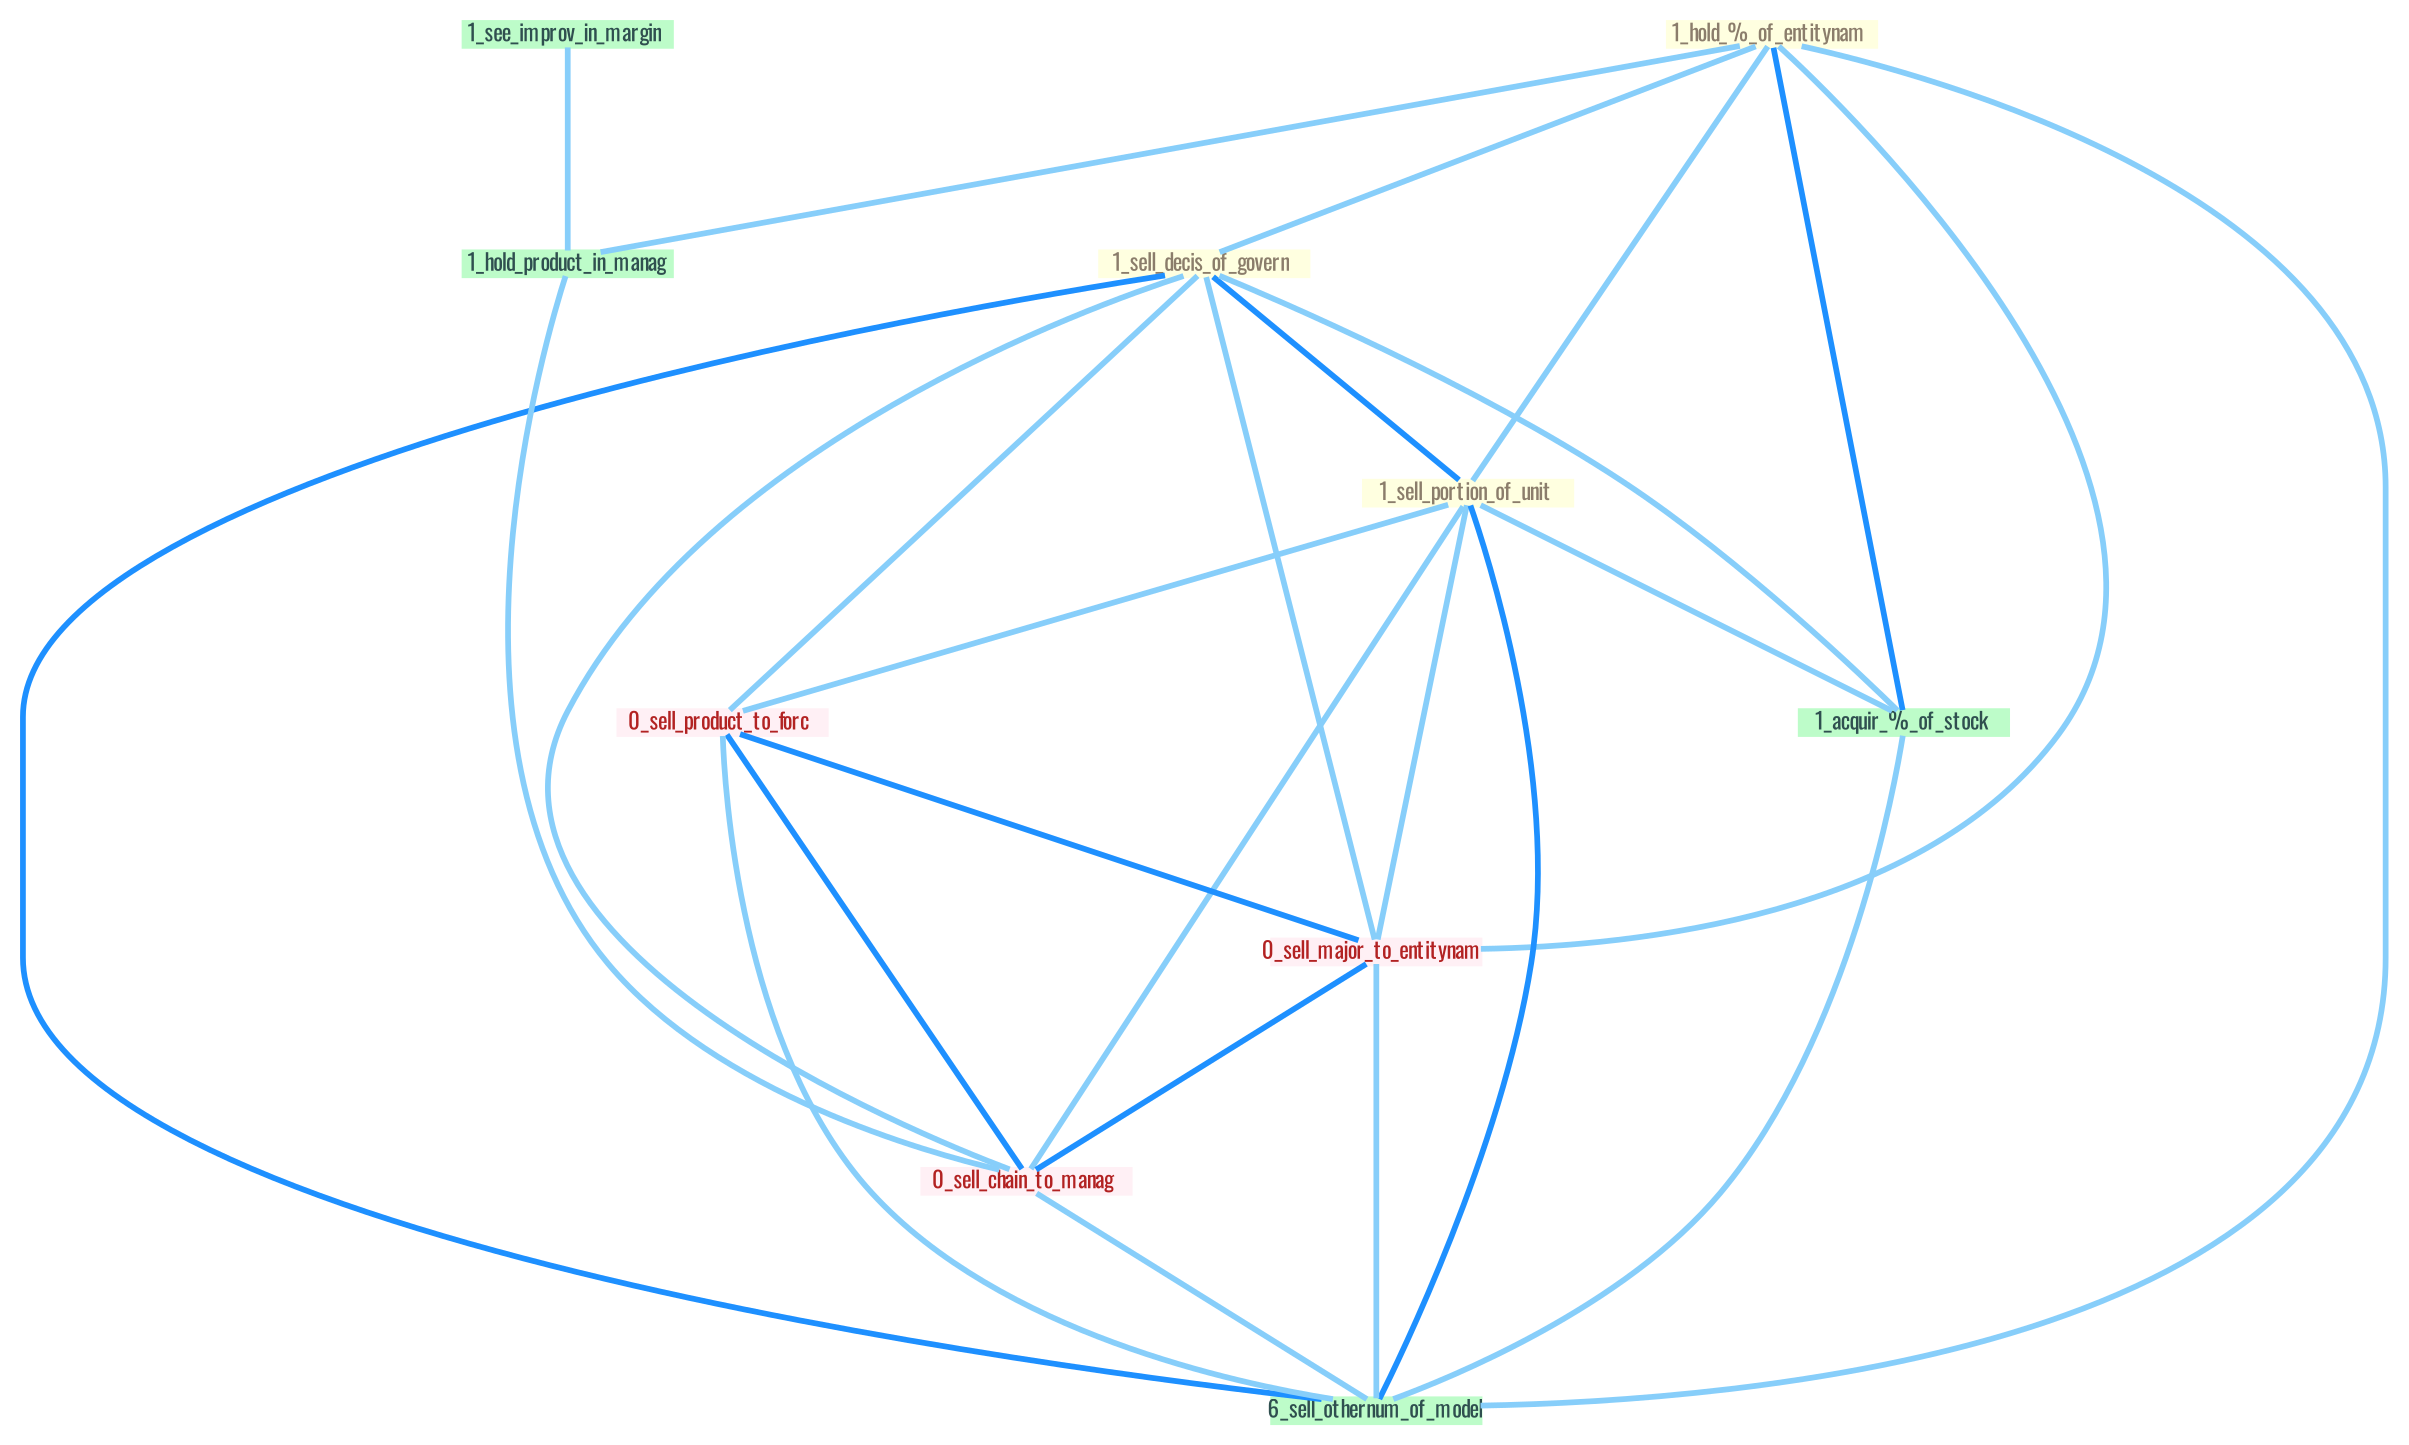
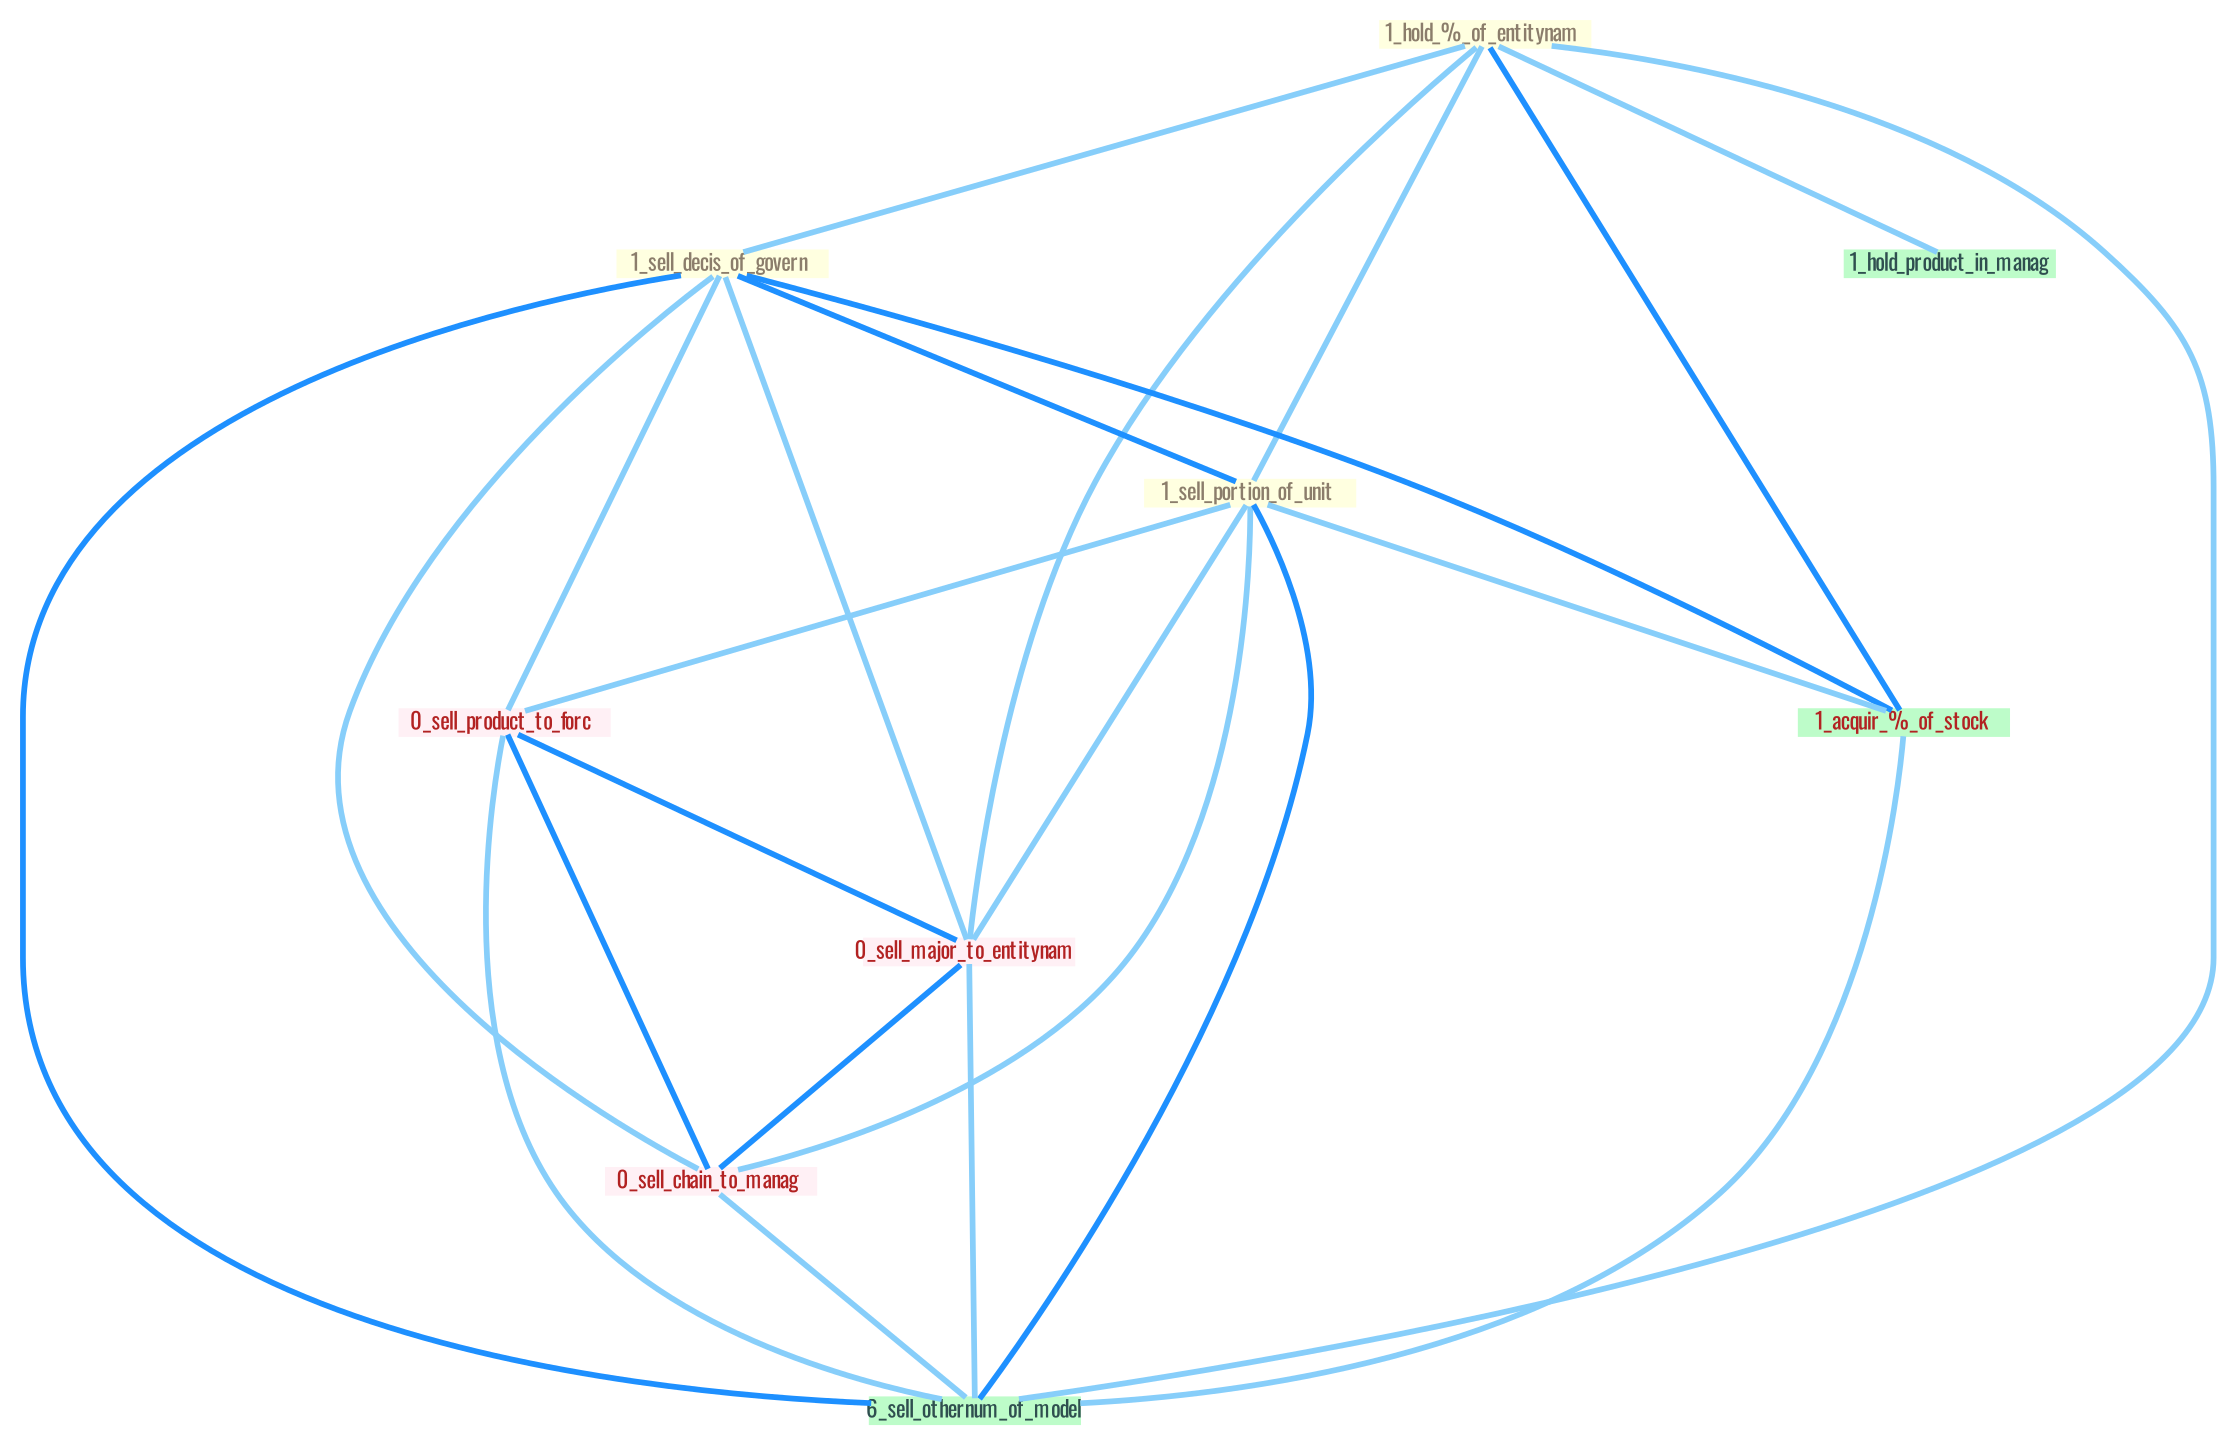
node "1_see_improv_in_margin": removed
edge "1_sell_decis_of_govern" -- "1_acquir_%_of_stock": color #87cefa -> #1e90ff
node "1_acquir_%_of_stock": fontcolor #2f4f4f -> #b22222
edge "1_hold_product_in_manag" -- "0_sell_chain_to_manag": removed
